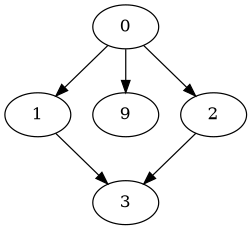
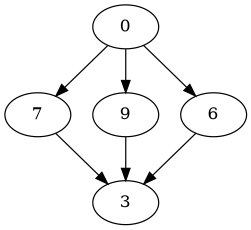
node "1": label "1" -> "7"
node "2": label "2" -> "6"
edge "9" -> "3": added
